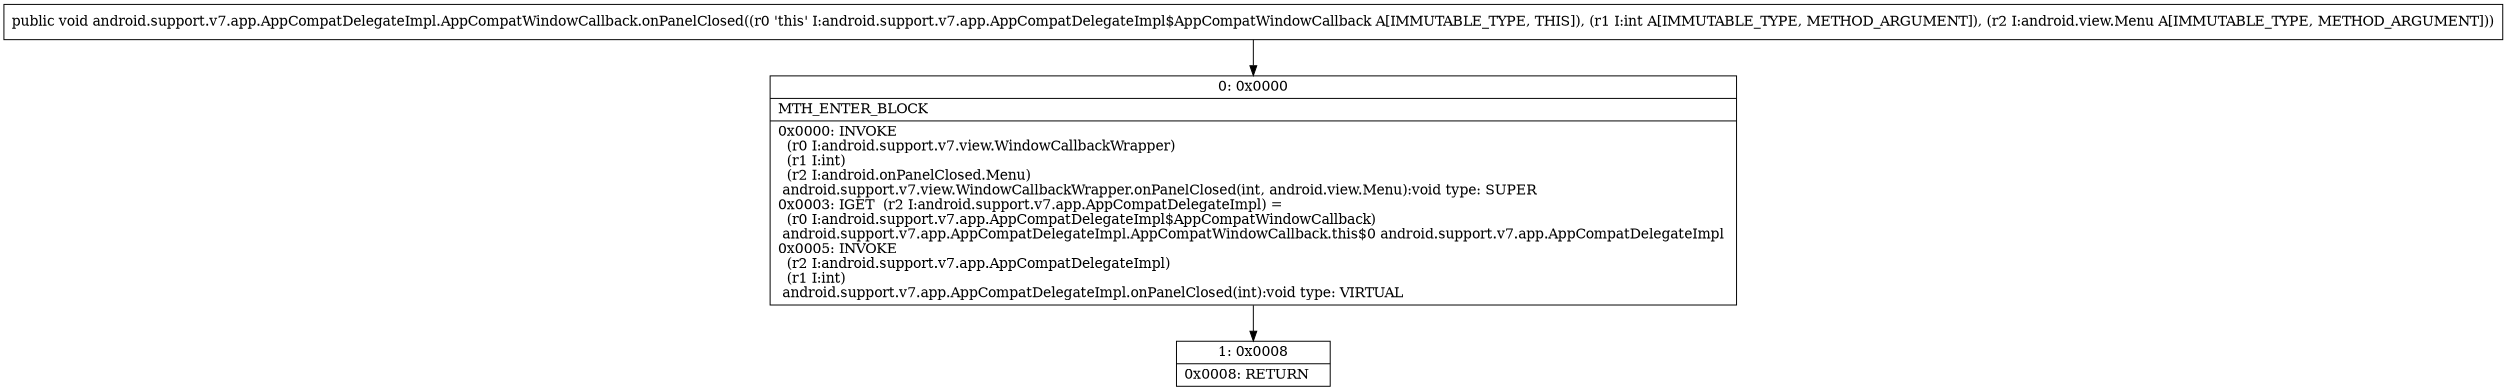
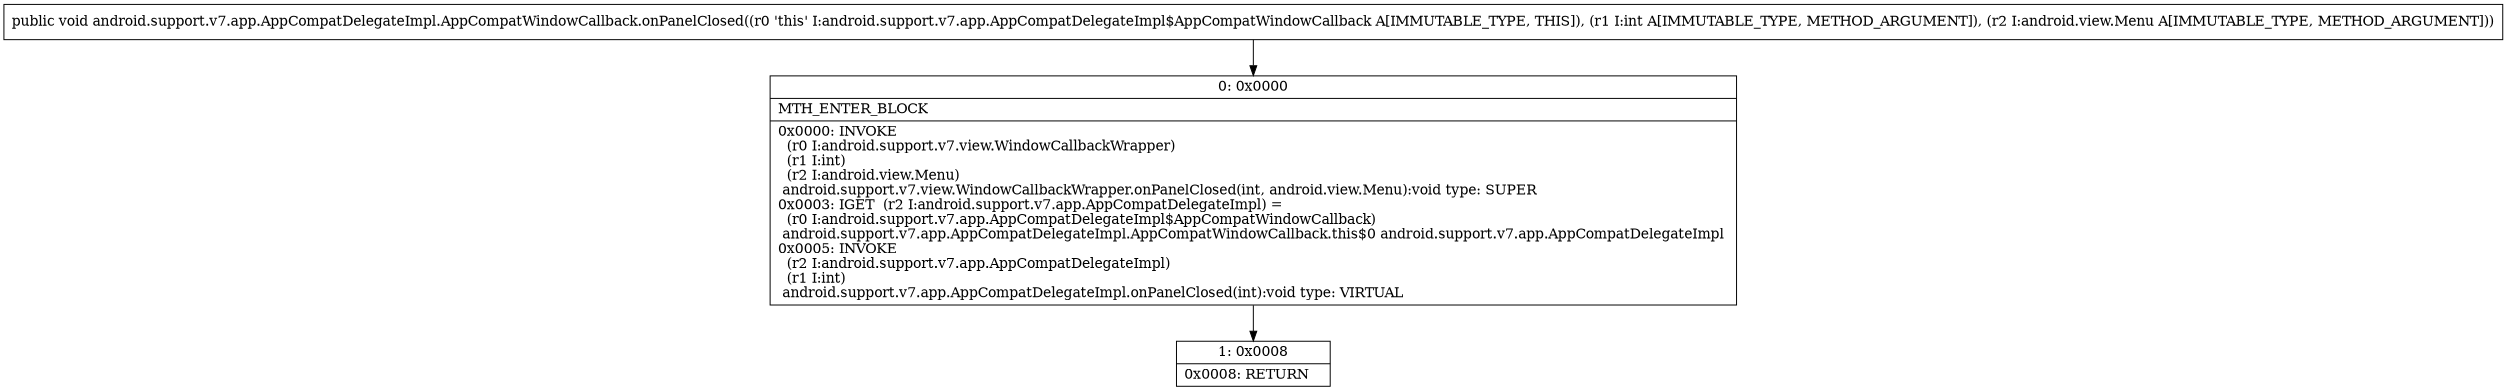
node "0: 0x0000": text "(r2 I:android.onPanelClosed.Menu)" -> "(r2 I:android.view.Menu)"
